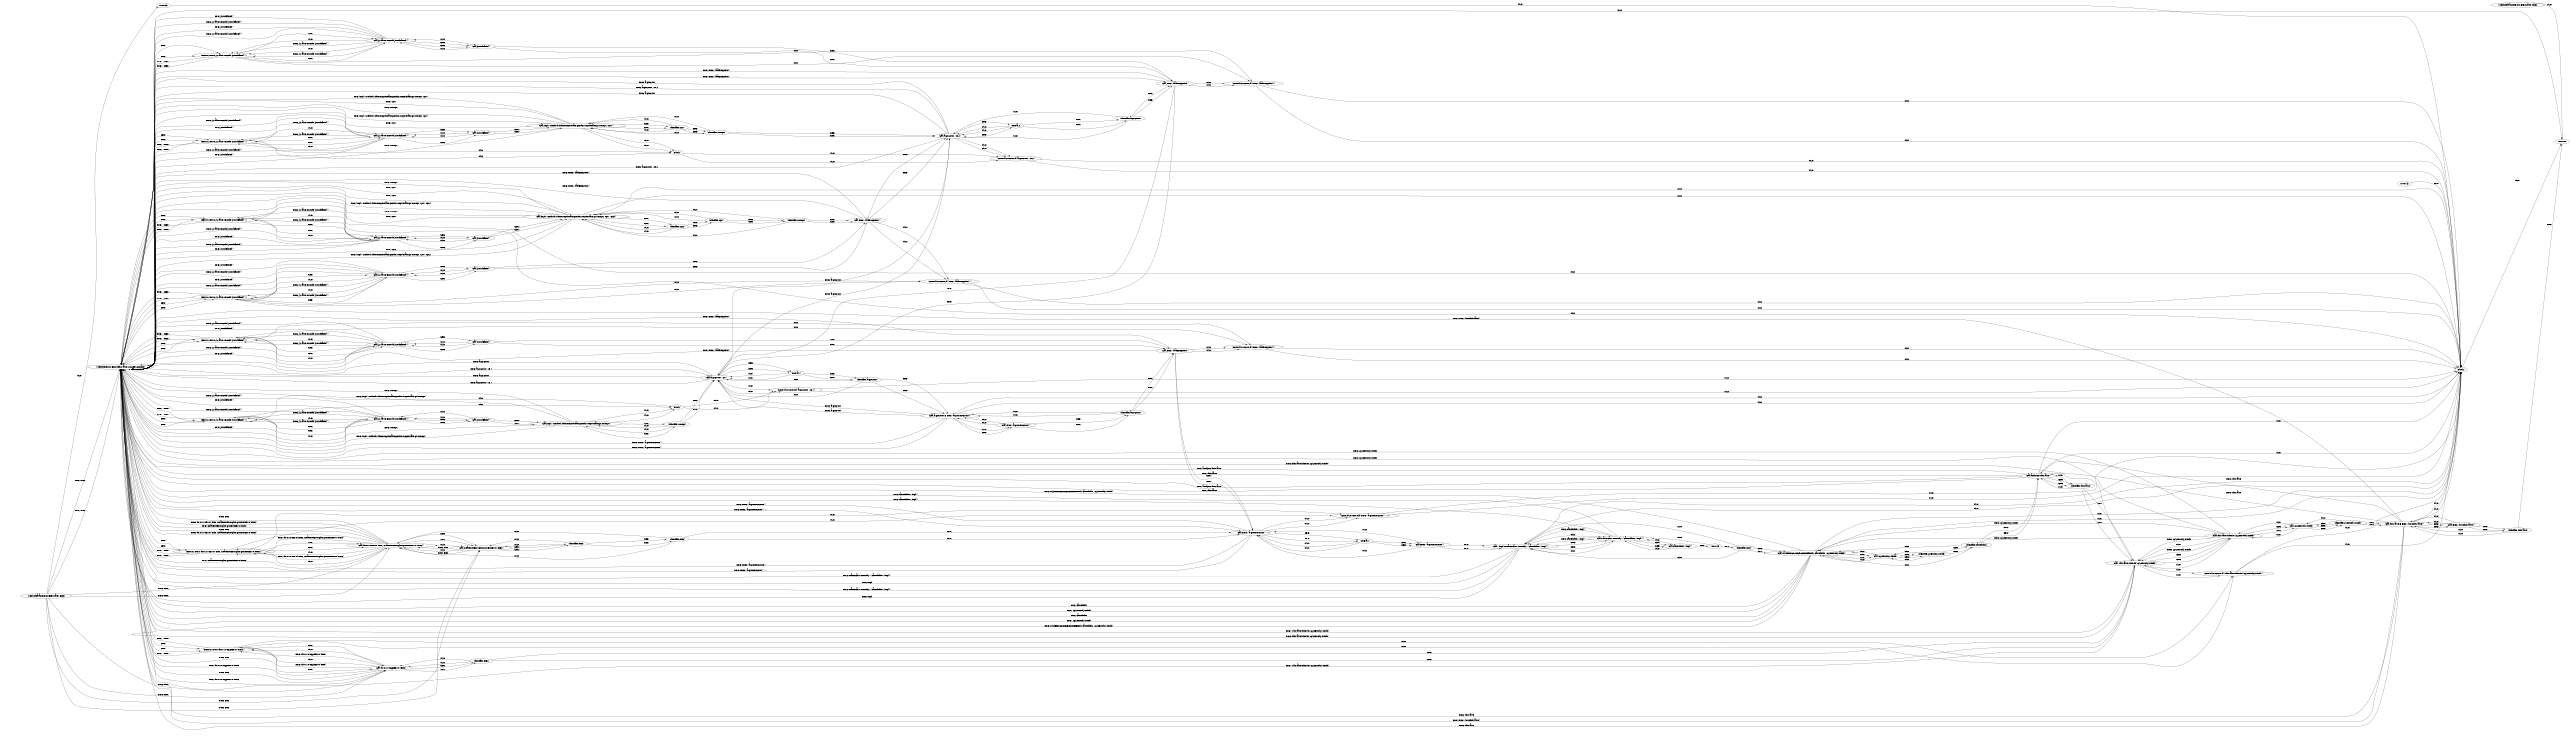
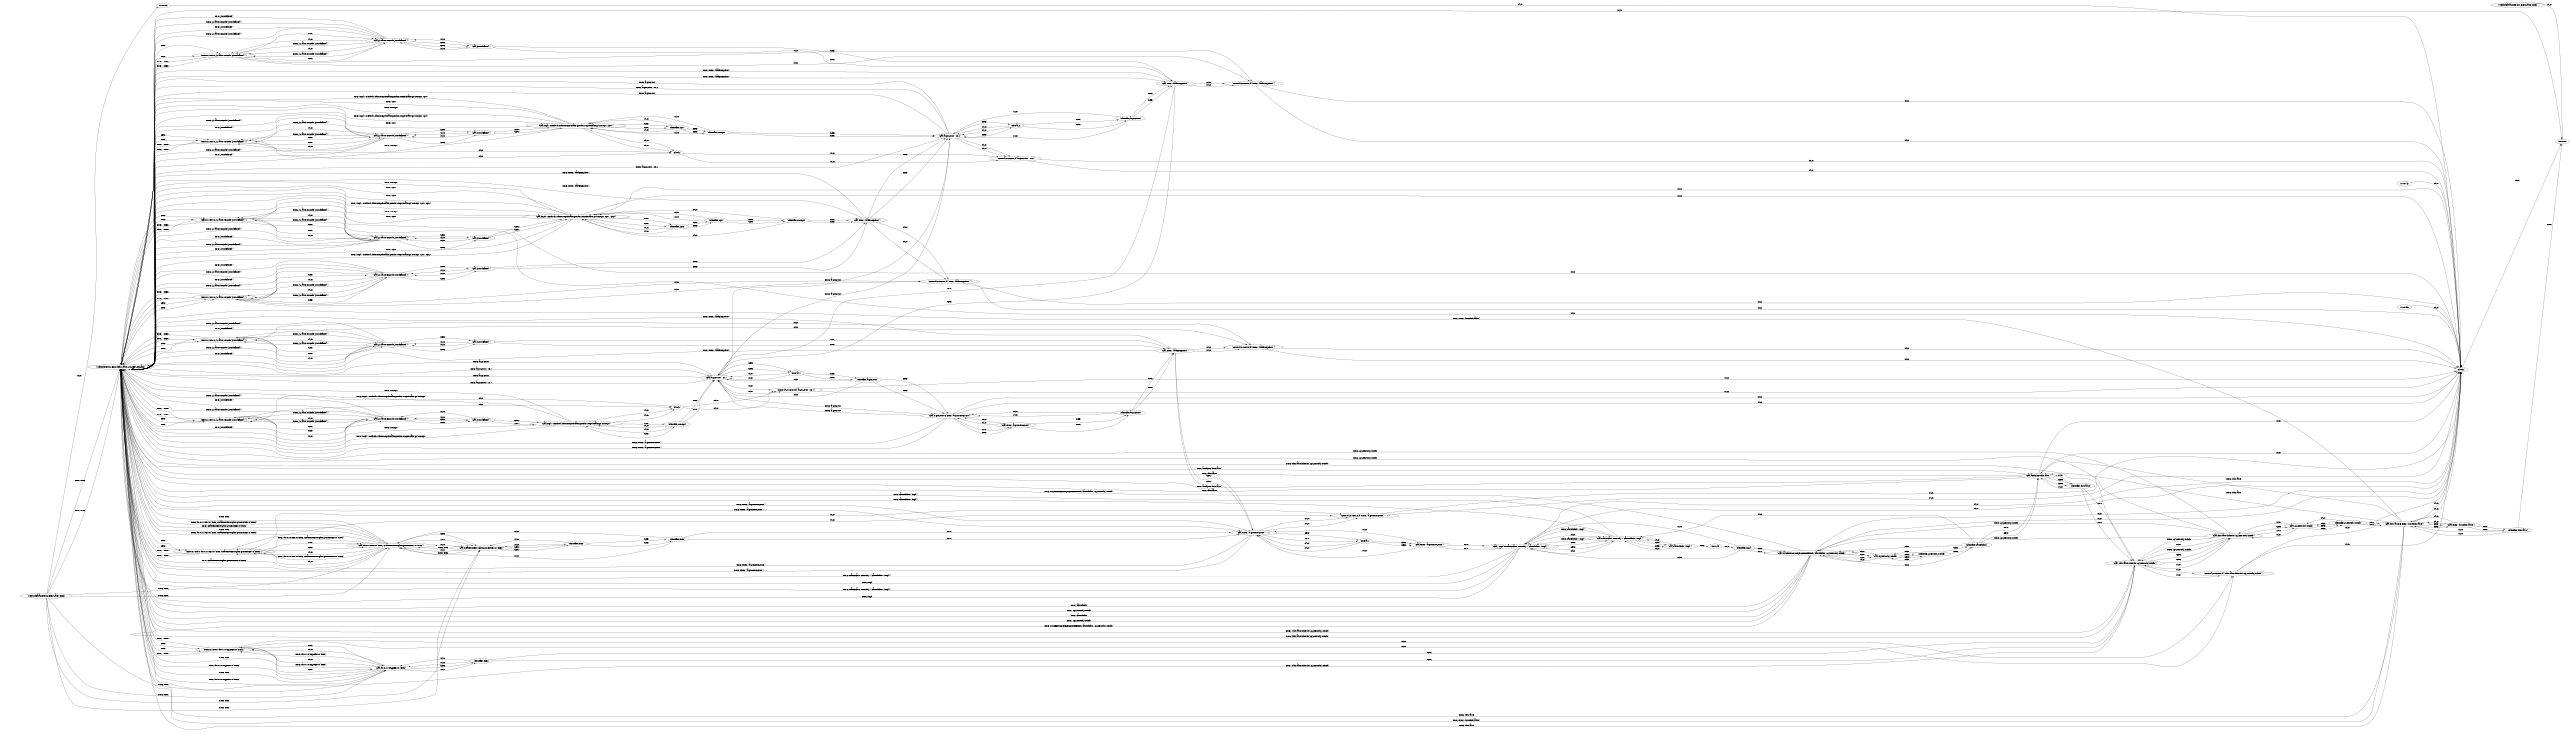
node "1000156": added
edge "1000125" -> "(Call,static_cast<TestObj*>(castedThis->impl()))": now "(Identifier,castedThis)" -> "(Call,static_cast<TestObj*>(castedThis->impl()))"
